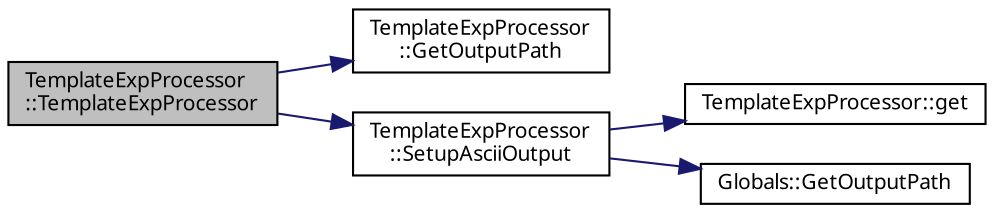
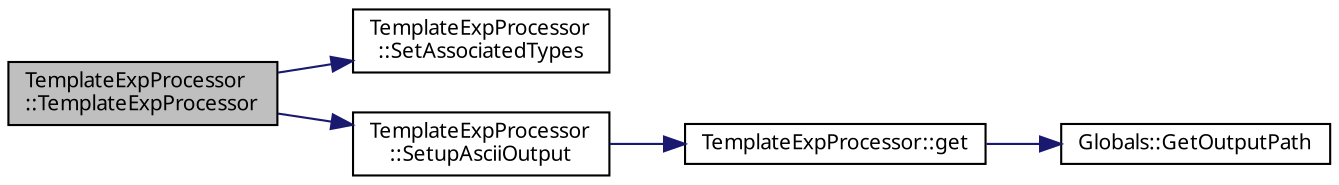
node "TemplateExpProcessor ::GetOutputPath": label "TemplateExpProcessor ::GetOutputPath" -> "TemplateExpProcessor ::SetAssociatedTypes"
edge "TemplateExpProcessor ::SetupAsciiOutput" -> "Globals::GetOutputPath": now "TemplateExpProcessor::get" -> "Globals::GetOutputPath"
